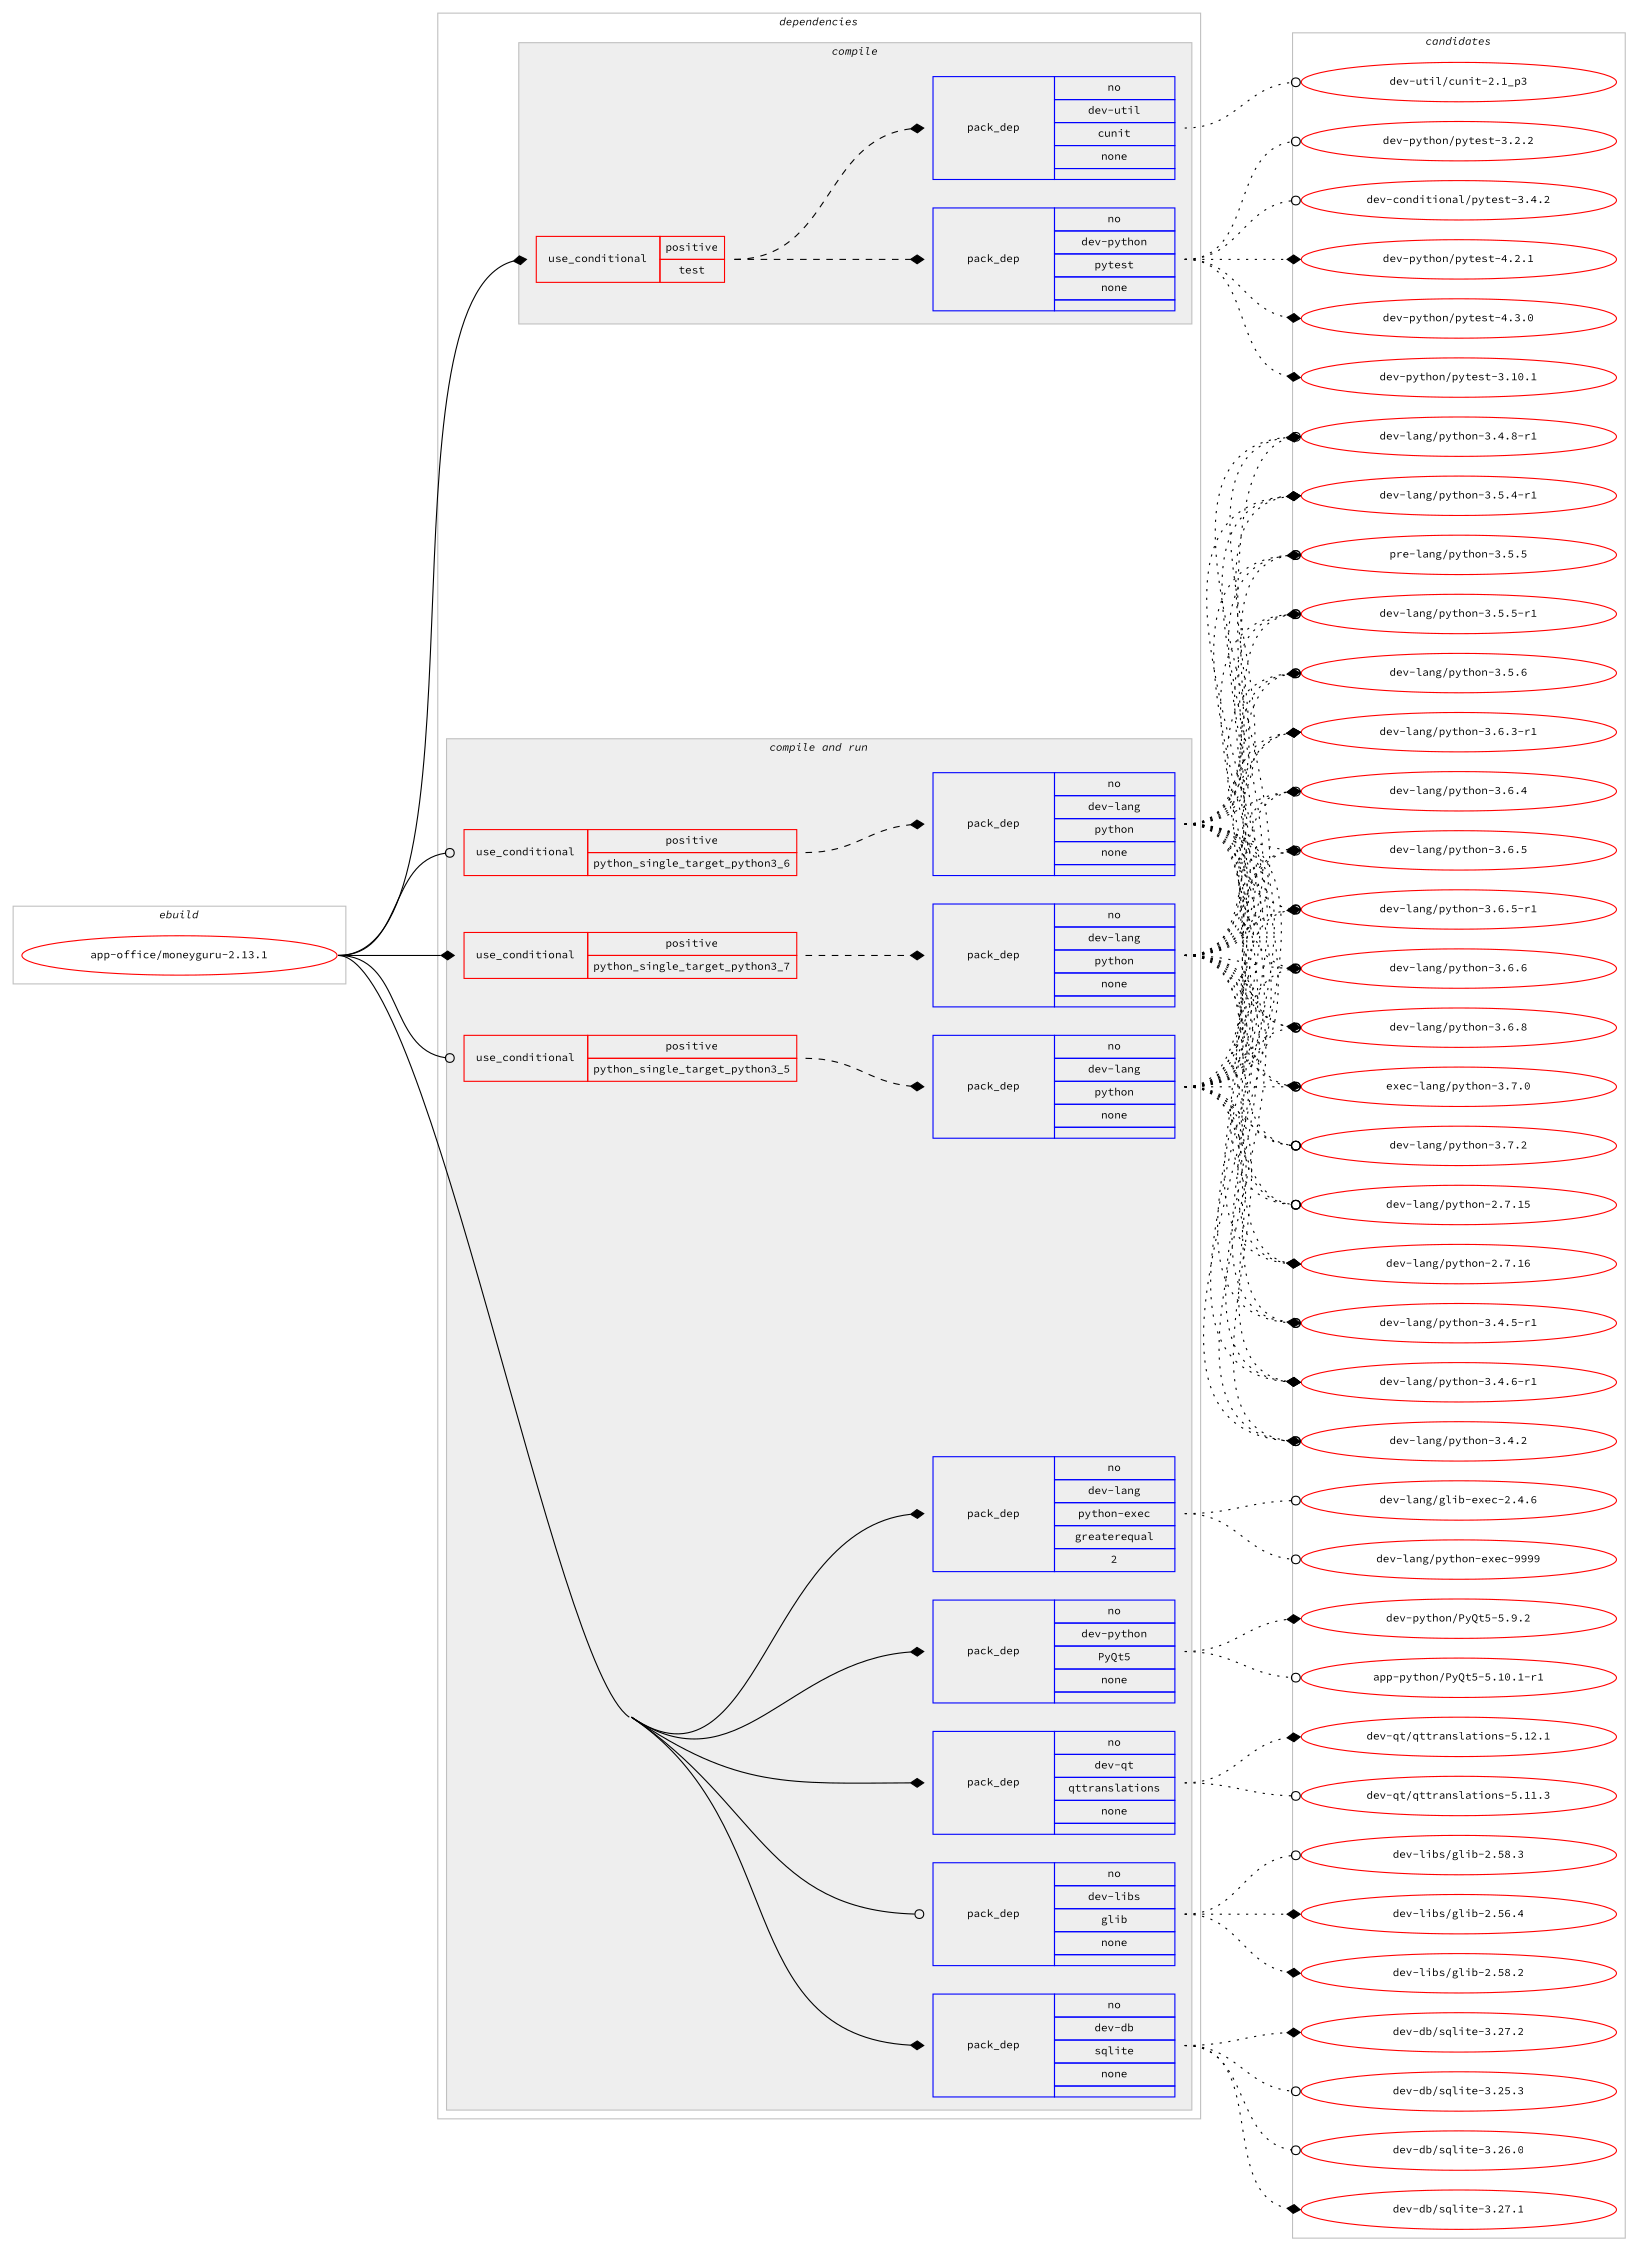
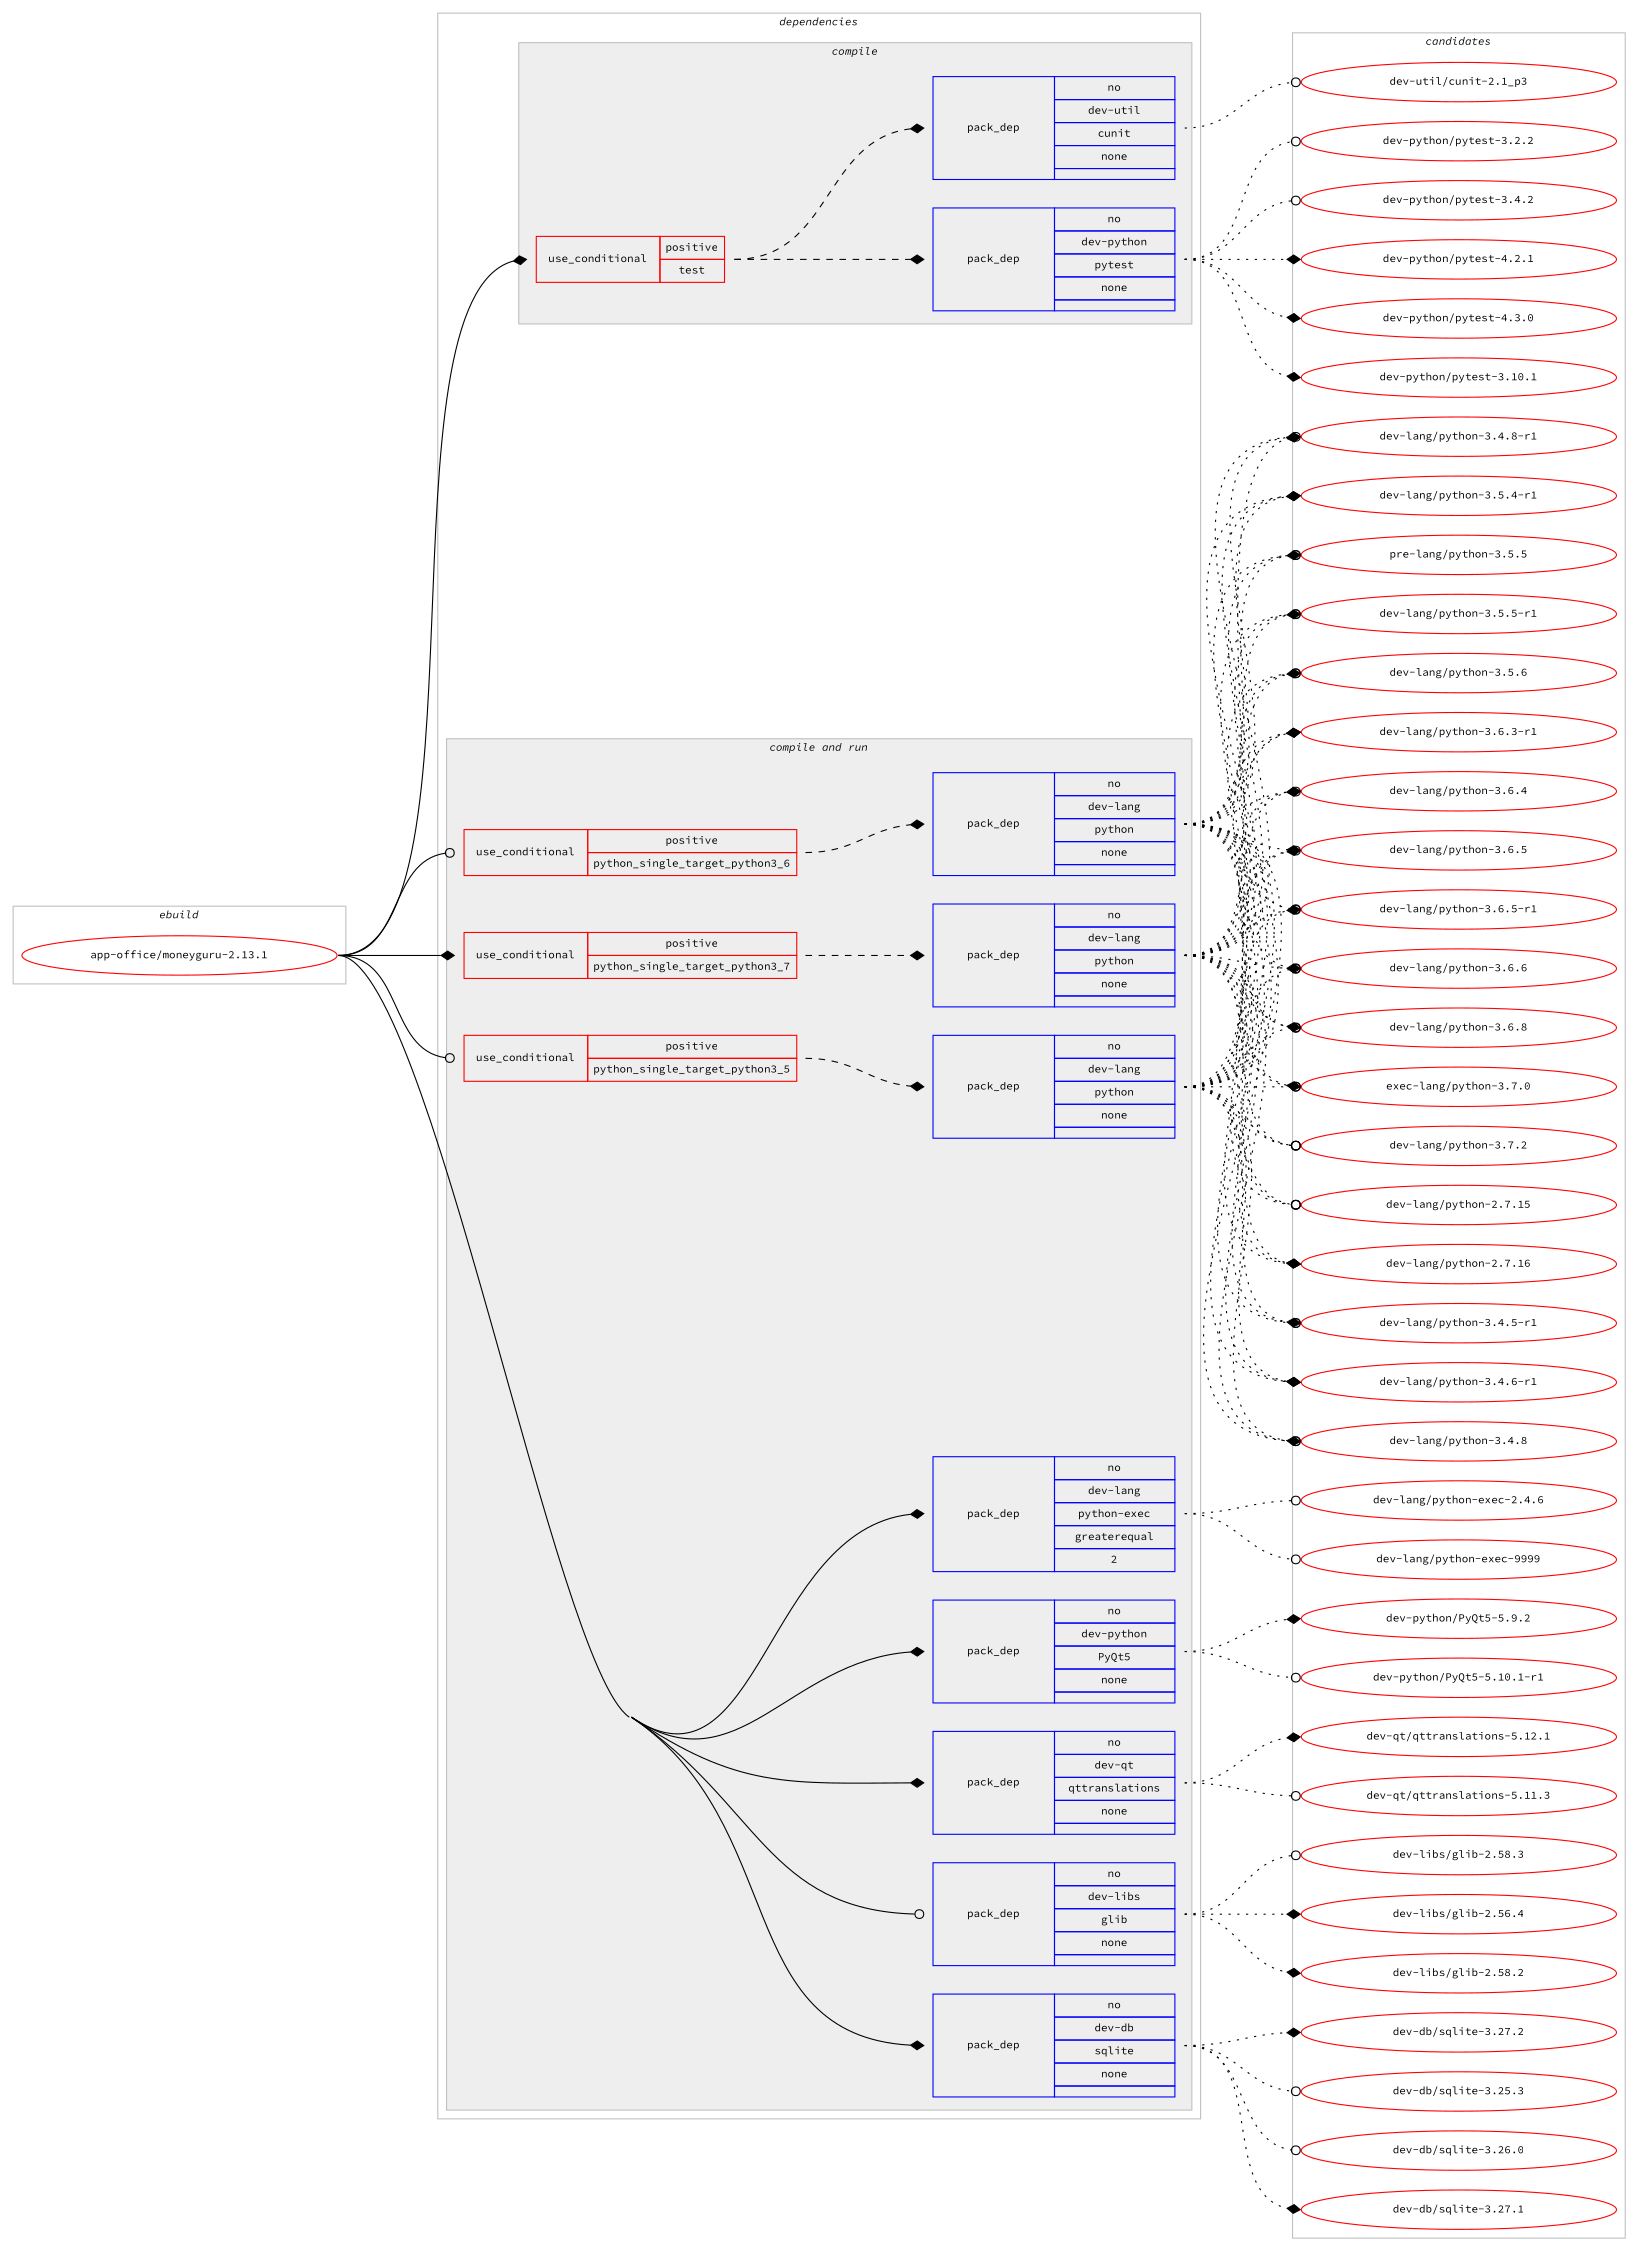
node "dev-conditional/pytest-3.4.2": label "dev-conditional/pytest-3.4.2" -> "dev-python/pytest-3.4.2"
node "dev-lang/python-3.4.2": label "dev-lang/python-3.4.2" -> "dev-lang/python-3.4.8"
node "dev-lang/glib-exec-2.4.6": label "dev-lang/glib-exec-2.4.6" -> "dev-lang/python-exec-2.4.6"
node "app-python/PyQt5-5.10.1-r1": label "app-python/PyQt5-5.10.1-r1" -> "dev-python/PyQt5-5.10.1-r1"
